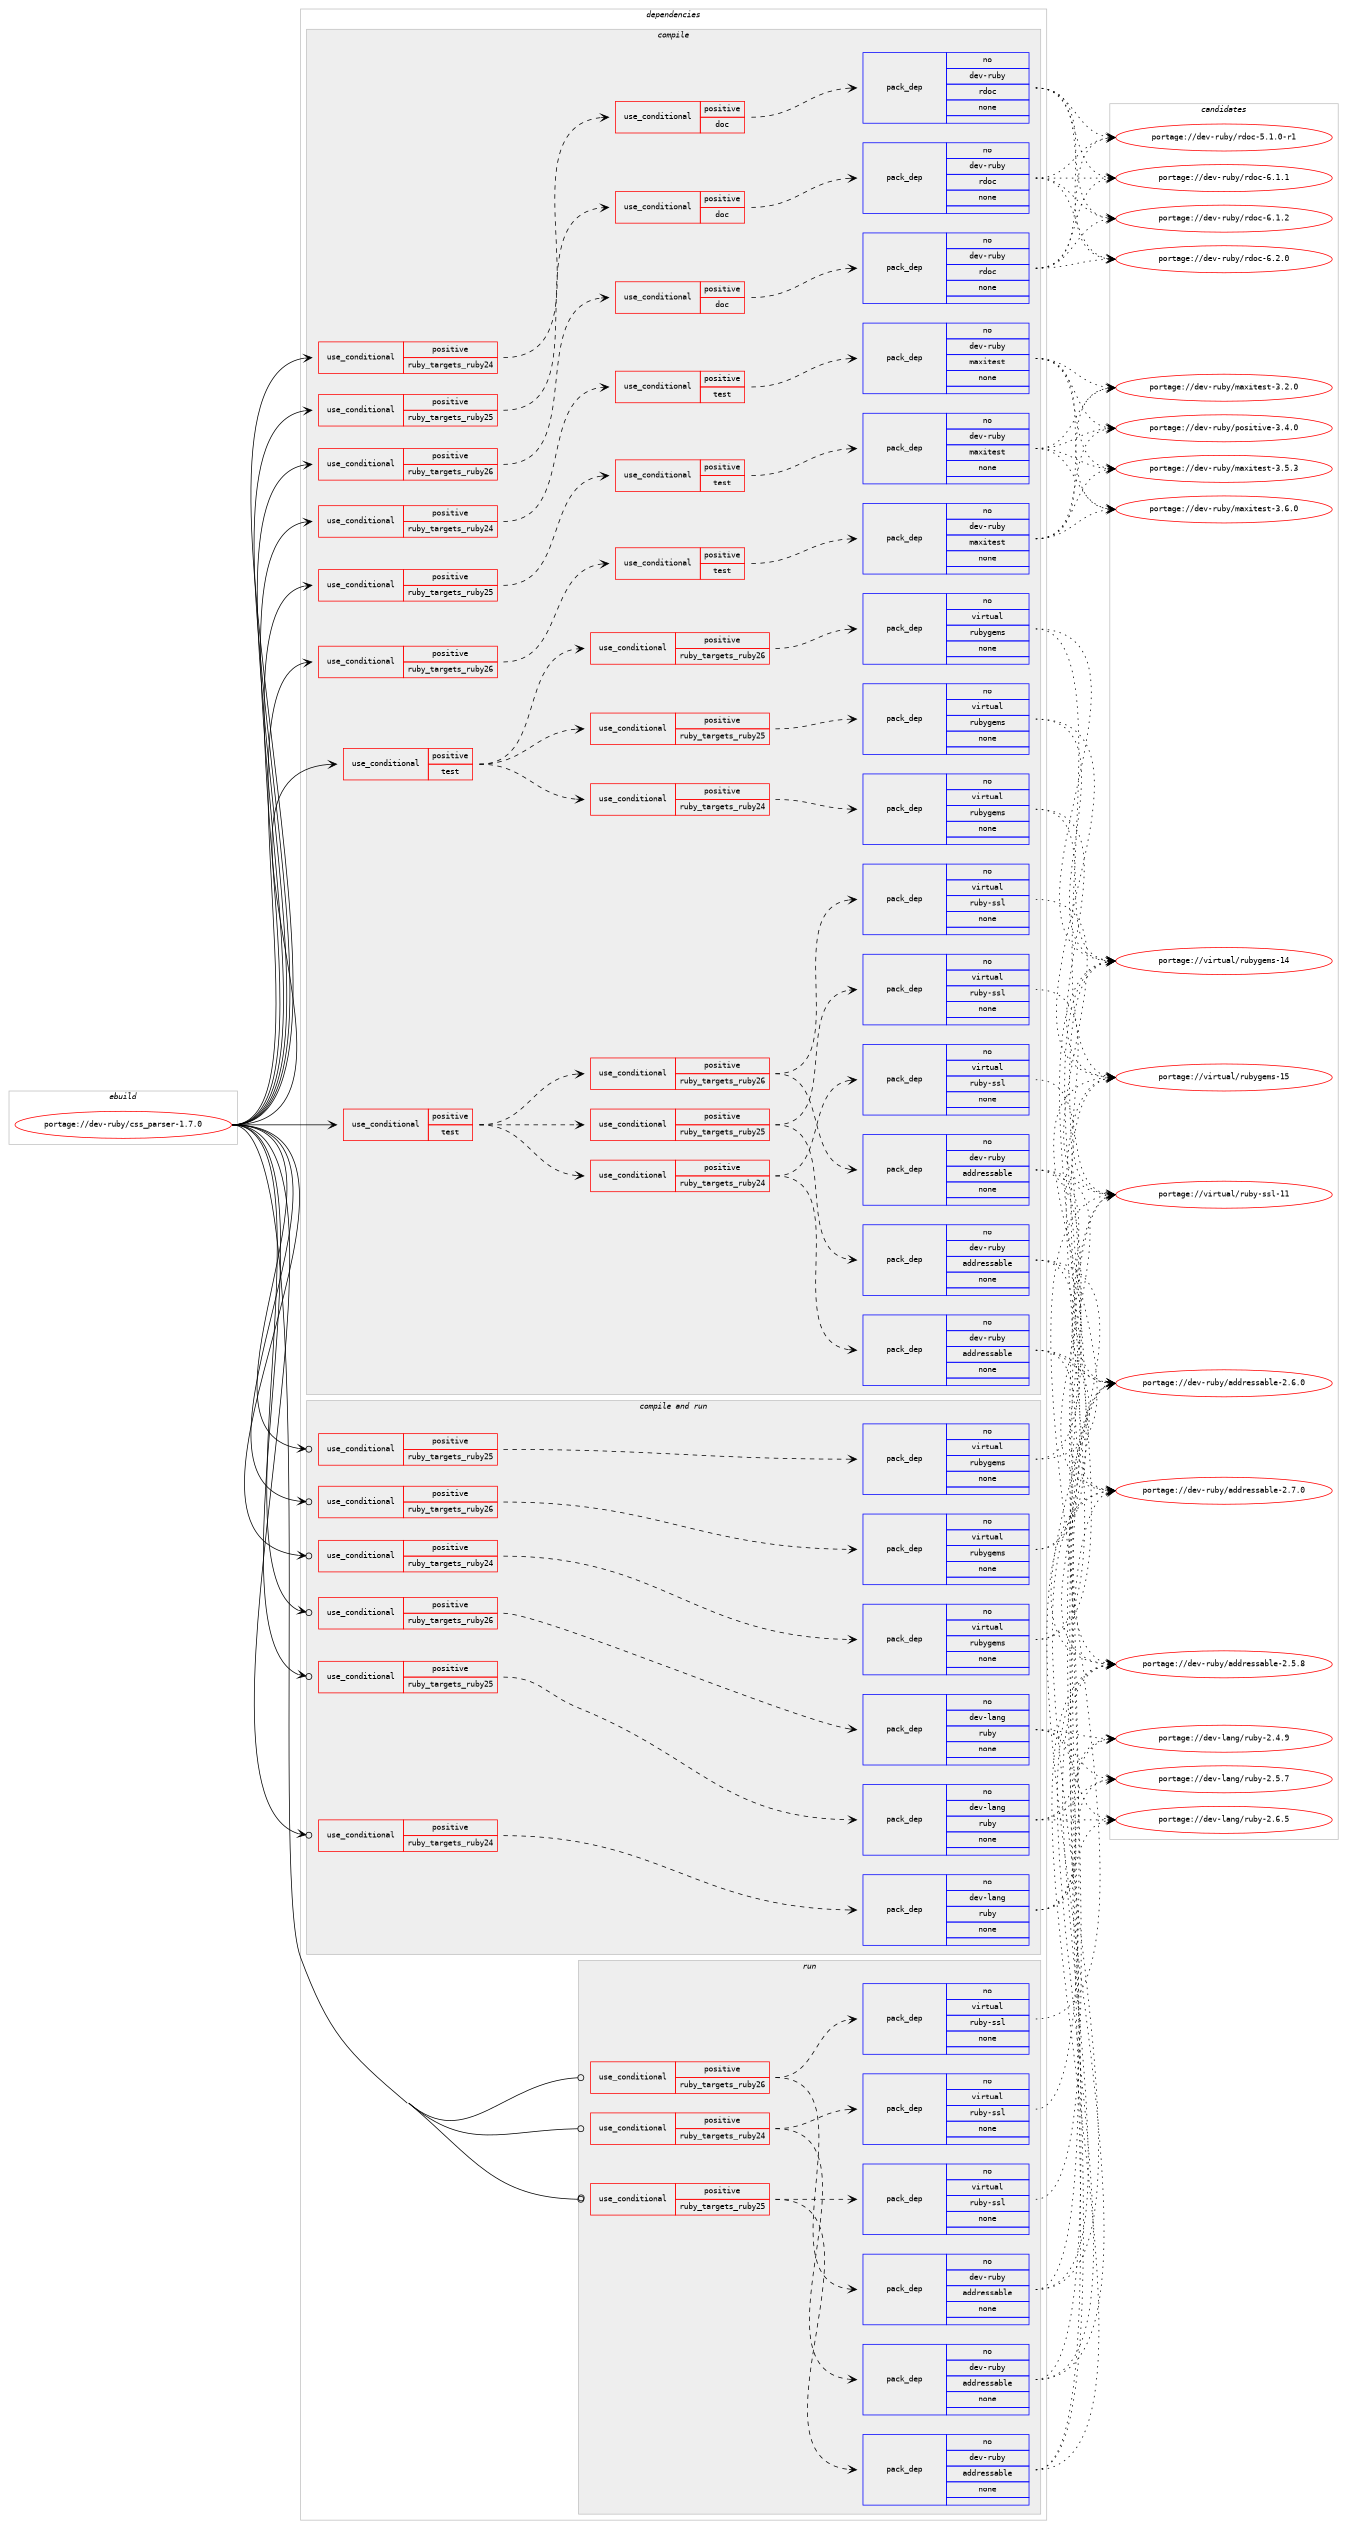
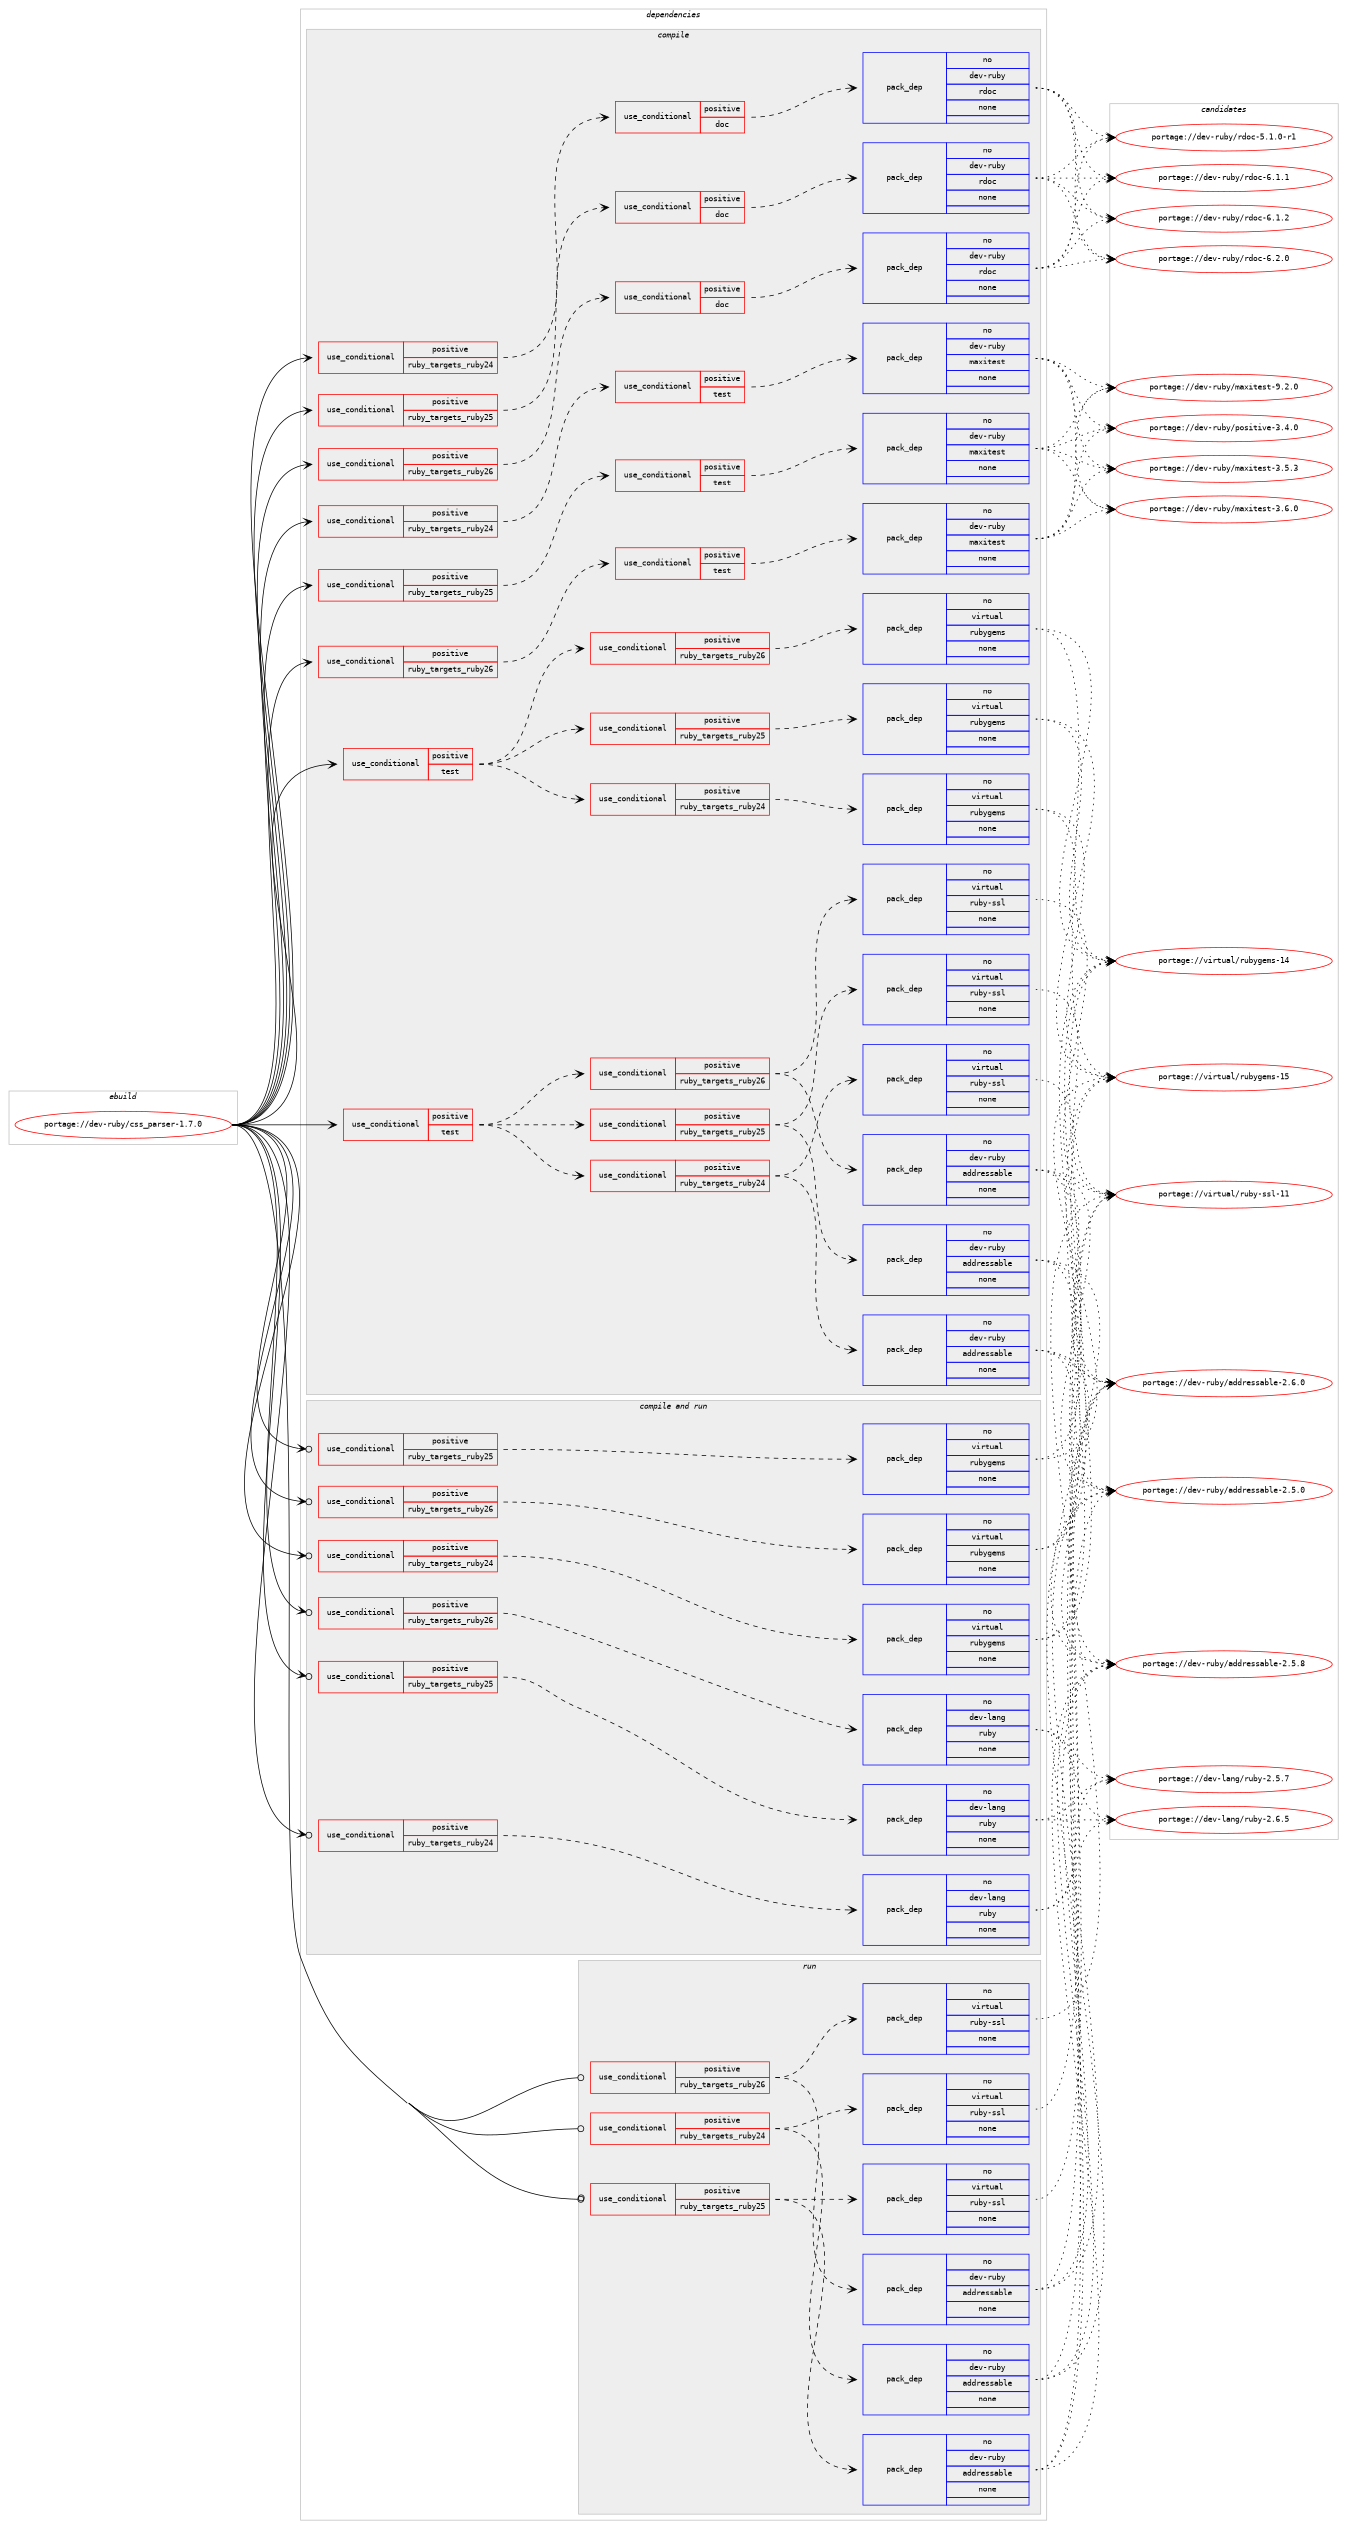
node "portage://dev-ruby/maxitest-3.2.0": label "portage://dev-ruby/maxitest-3.2.0" -> "portage://dev-ruby/maxitest-9.2.0"
node "portage://dev-ruby/addressable-2.7.0": label "portage://dev-ruby/addressable-2.7.0" -> "portage://dev-ruby/addressable-2.5.0"
node "portage://dev-lang/ruby-2.4.9": removed
